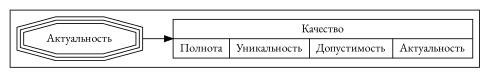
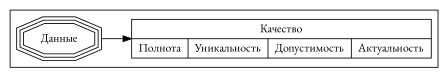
node "Актуальность": label "Актуальность" -> "Данные"
